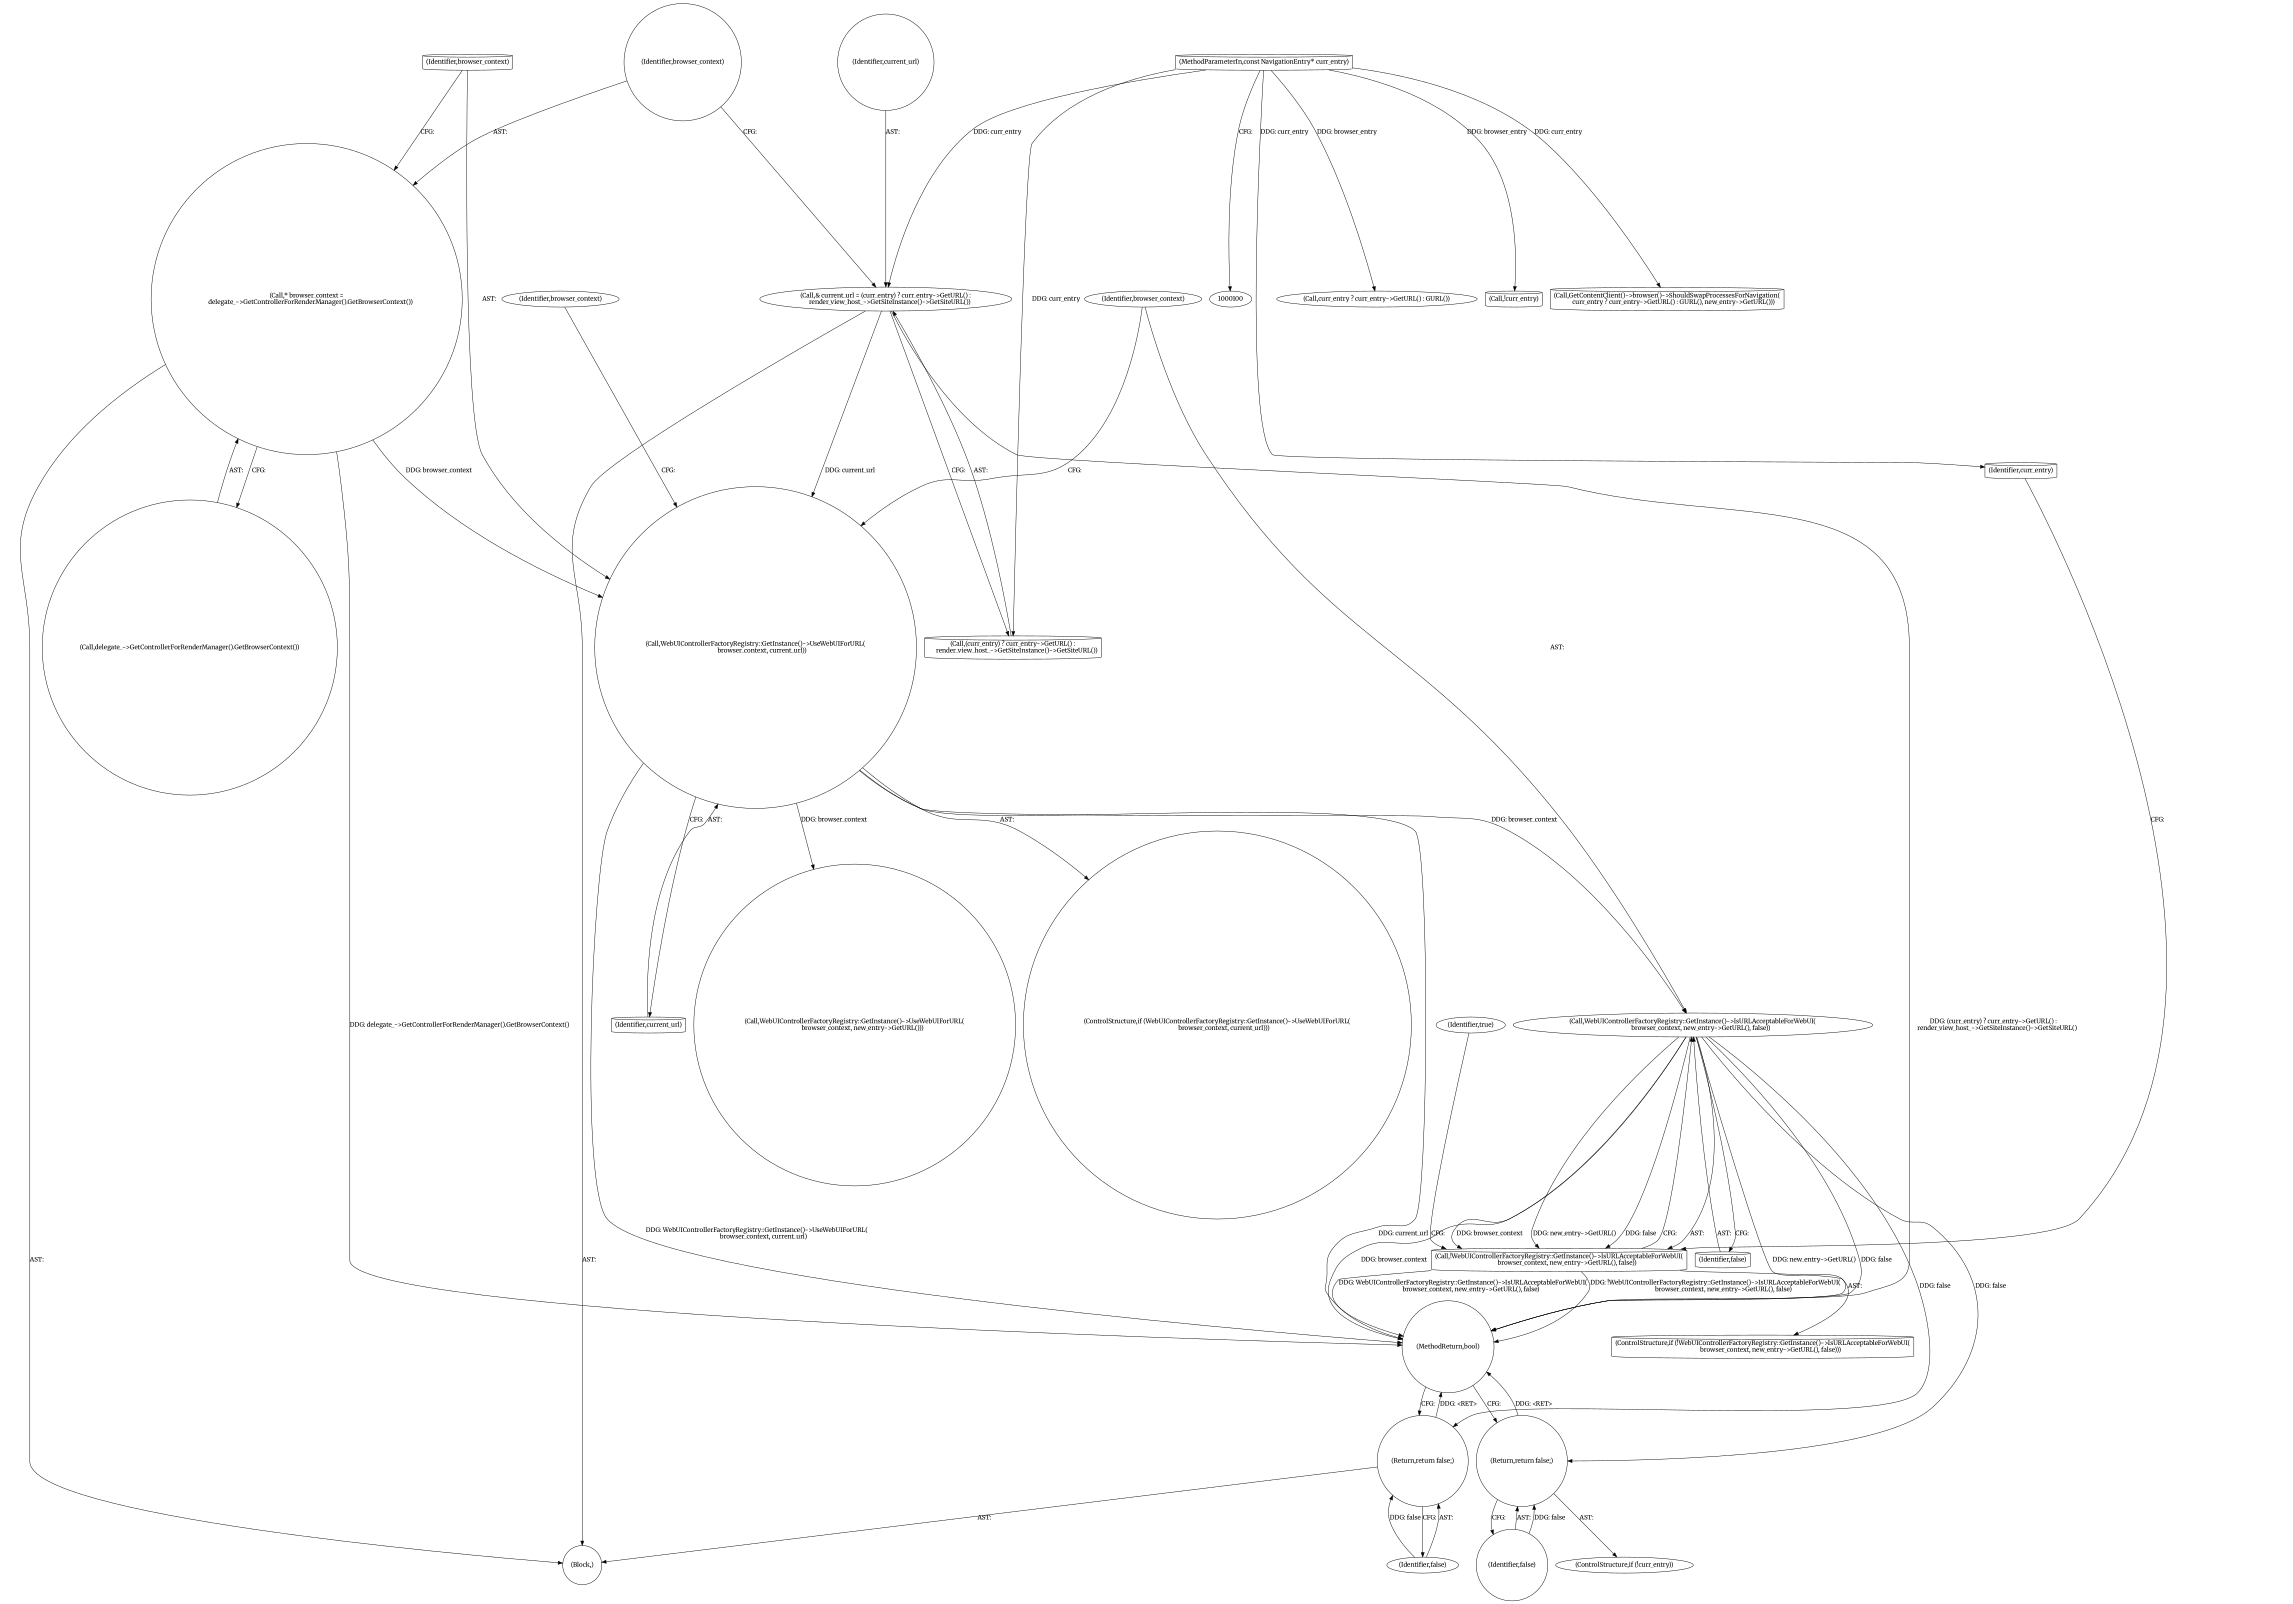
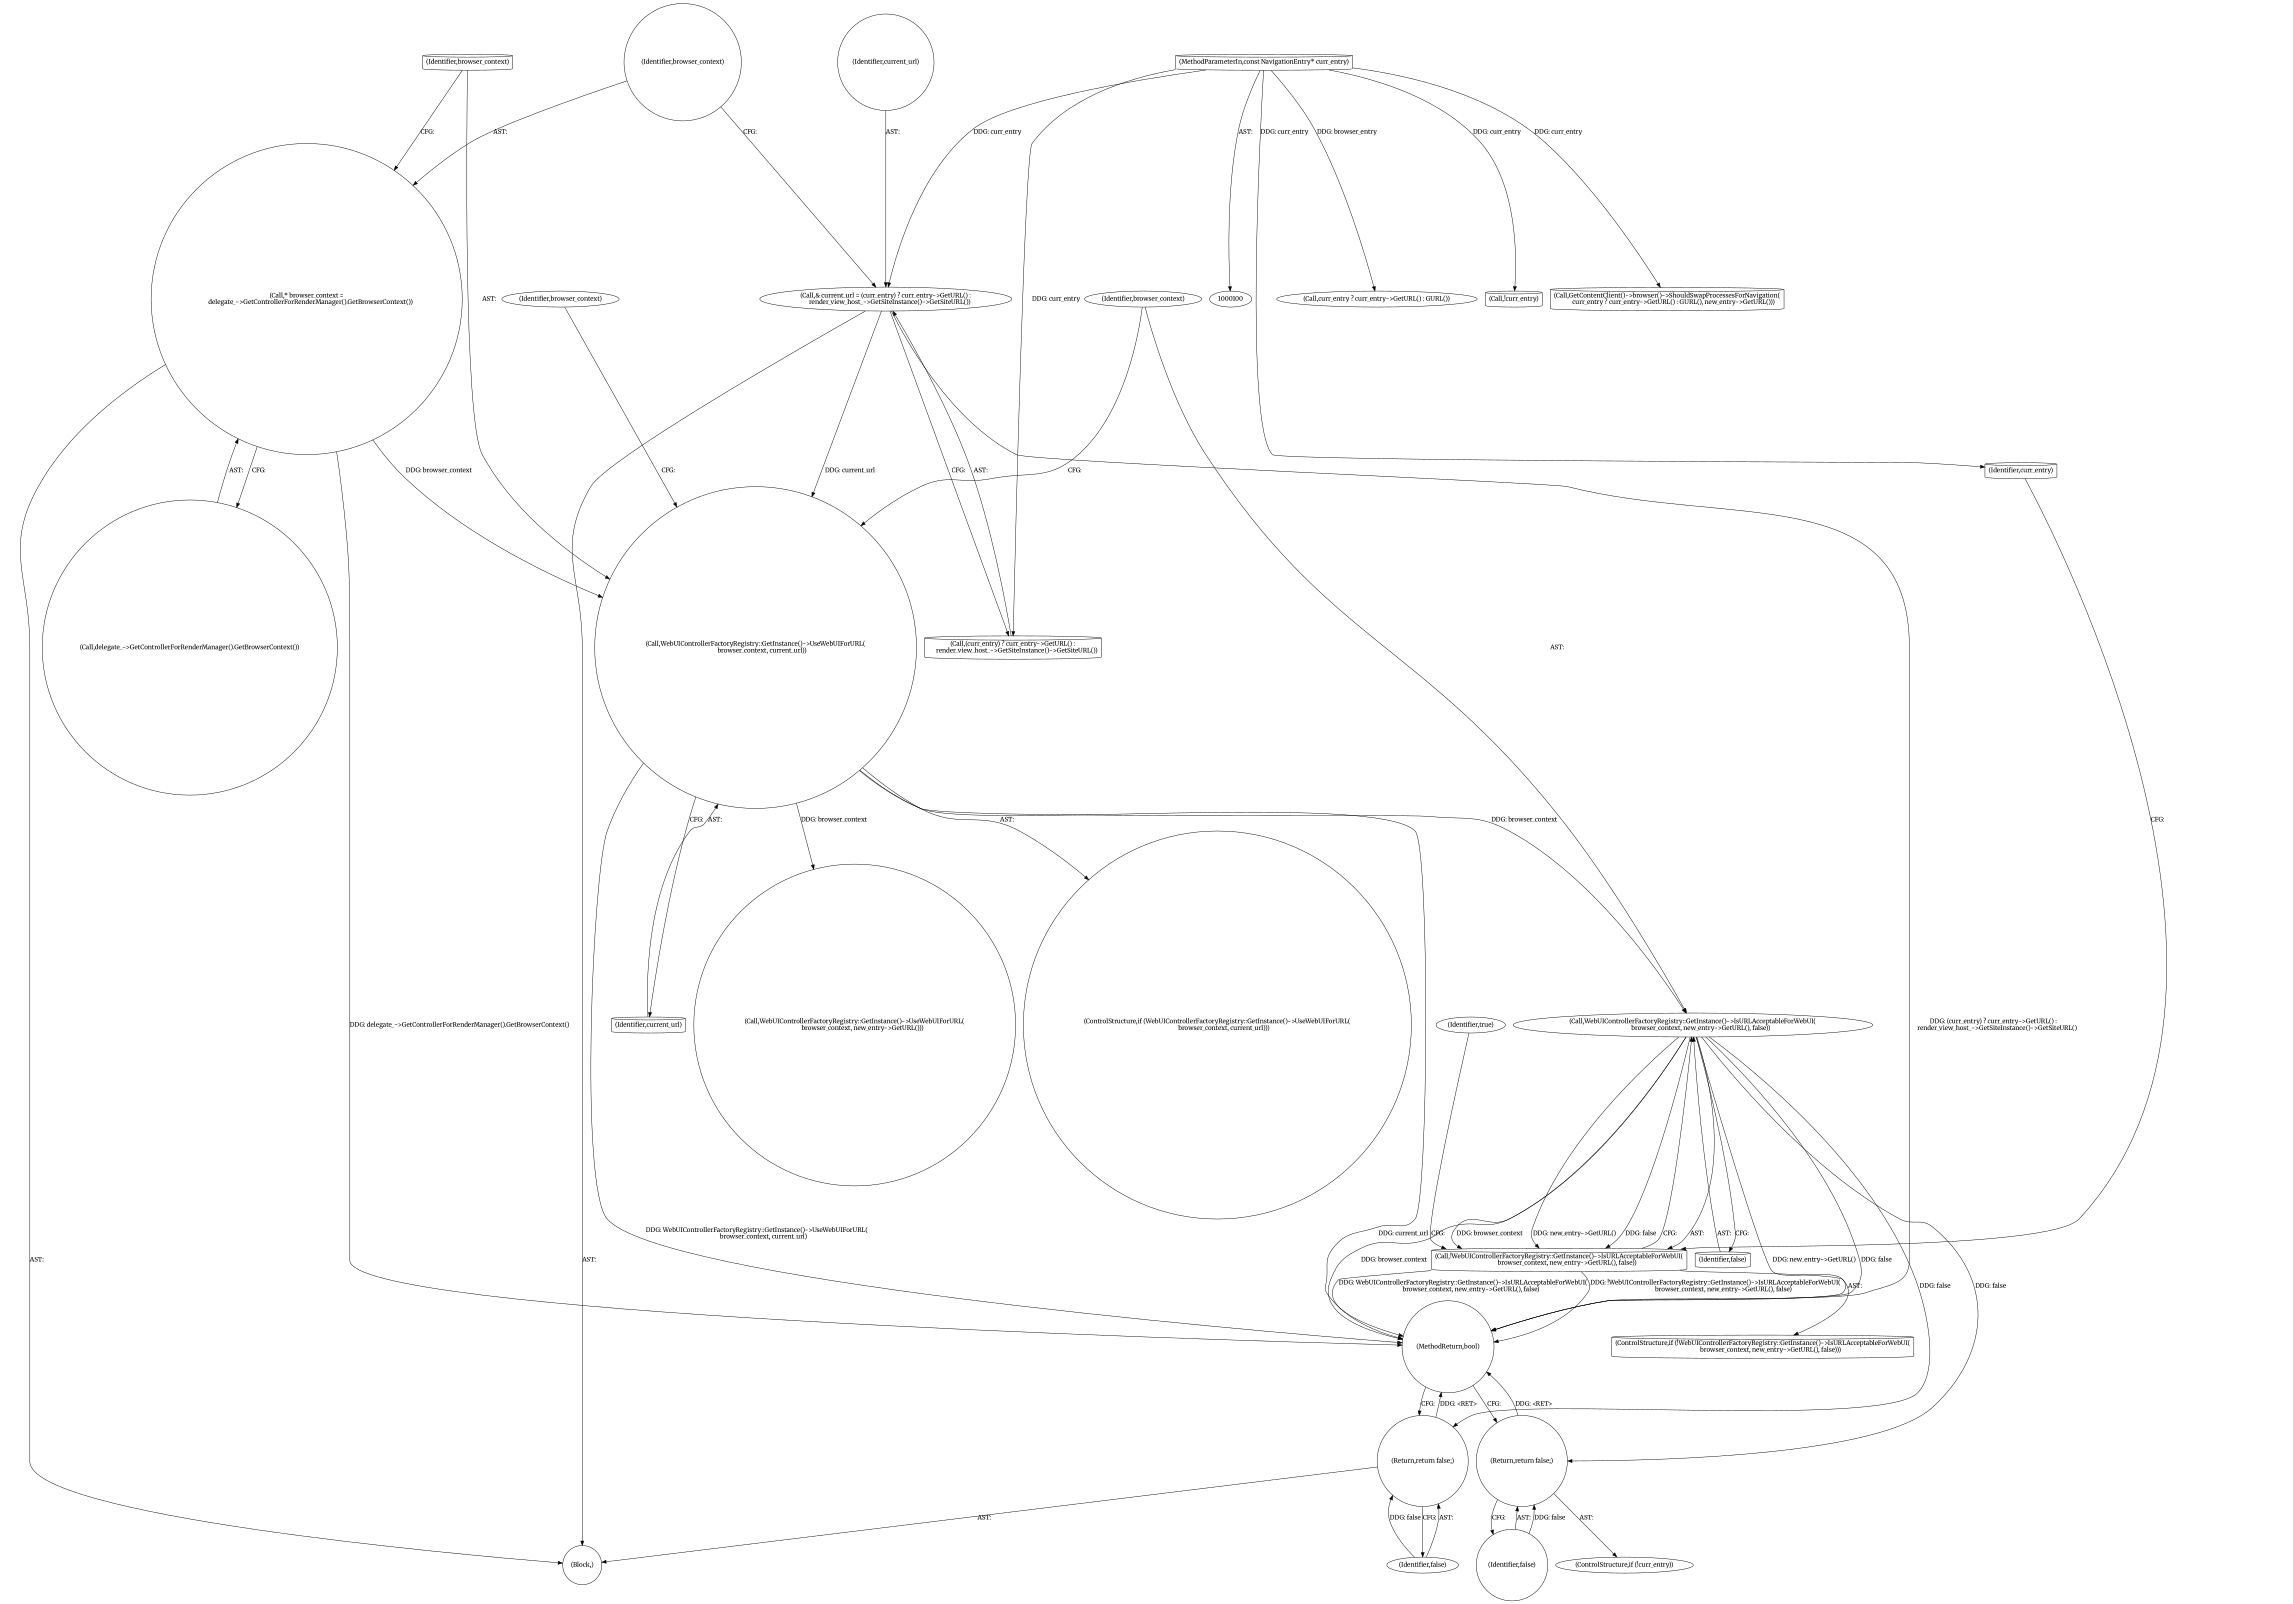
edge "(MethodParameterIn,const NavigationEntry* curr_entry)" -> "1000100": label "CFG: " -> "AST: "
edge "(MethodParameterIn,const NavigationEntry* curr_entry)" -> "(Call,!curr_entry)": label "DDG: browser_entry" -> "DDG: curr_entry"
